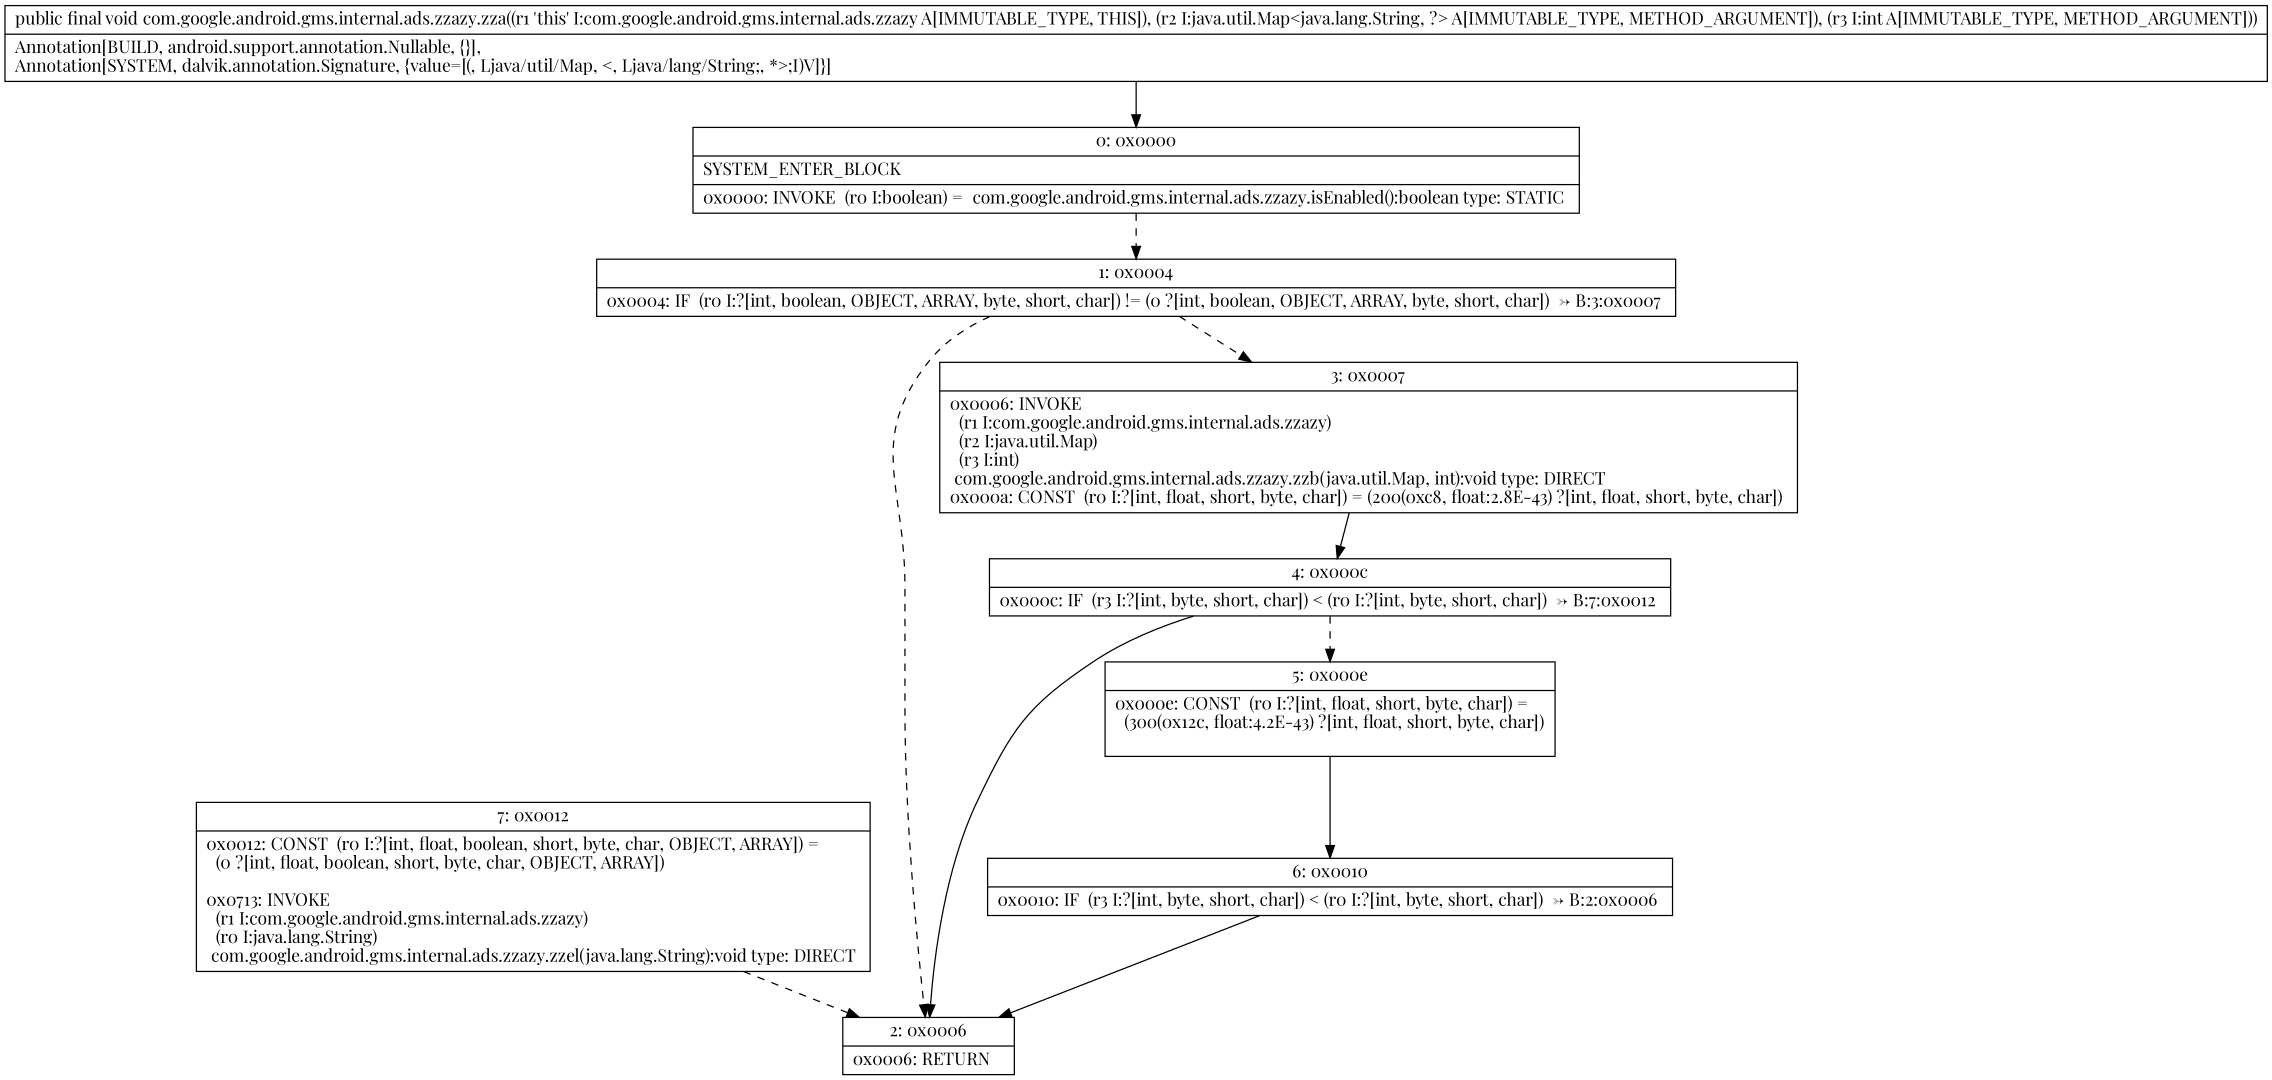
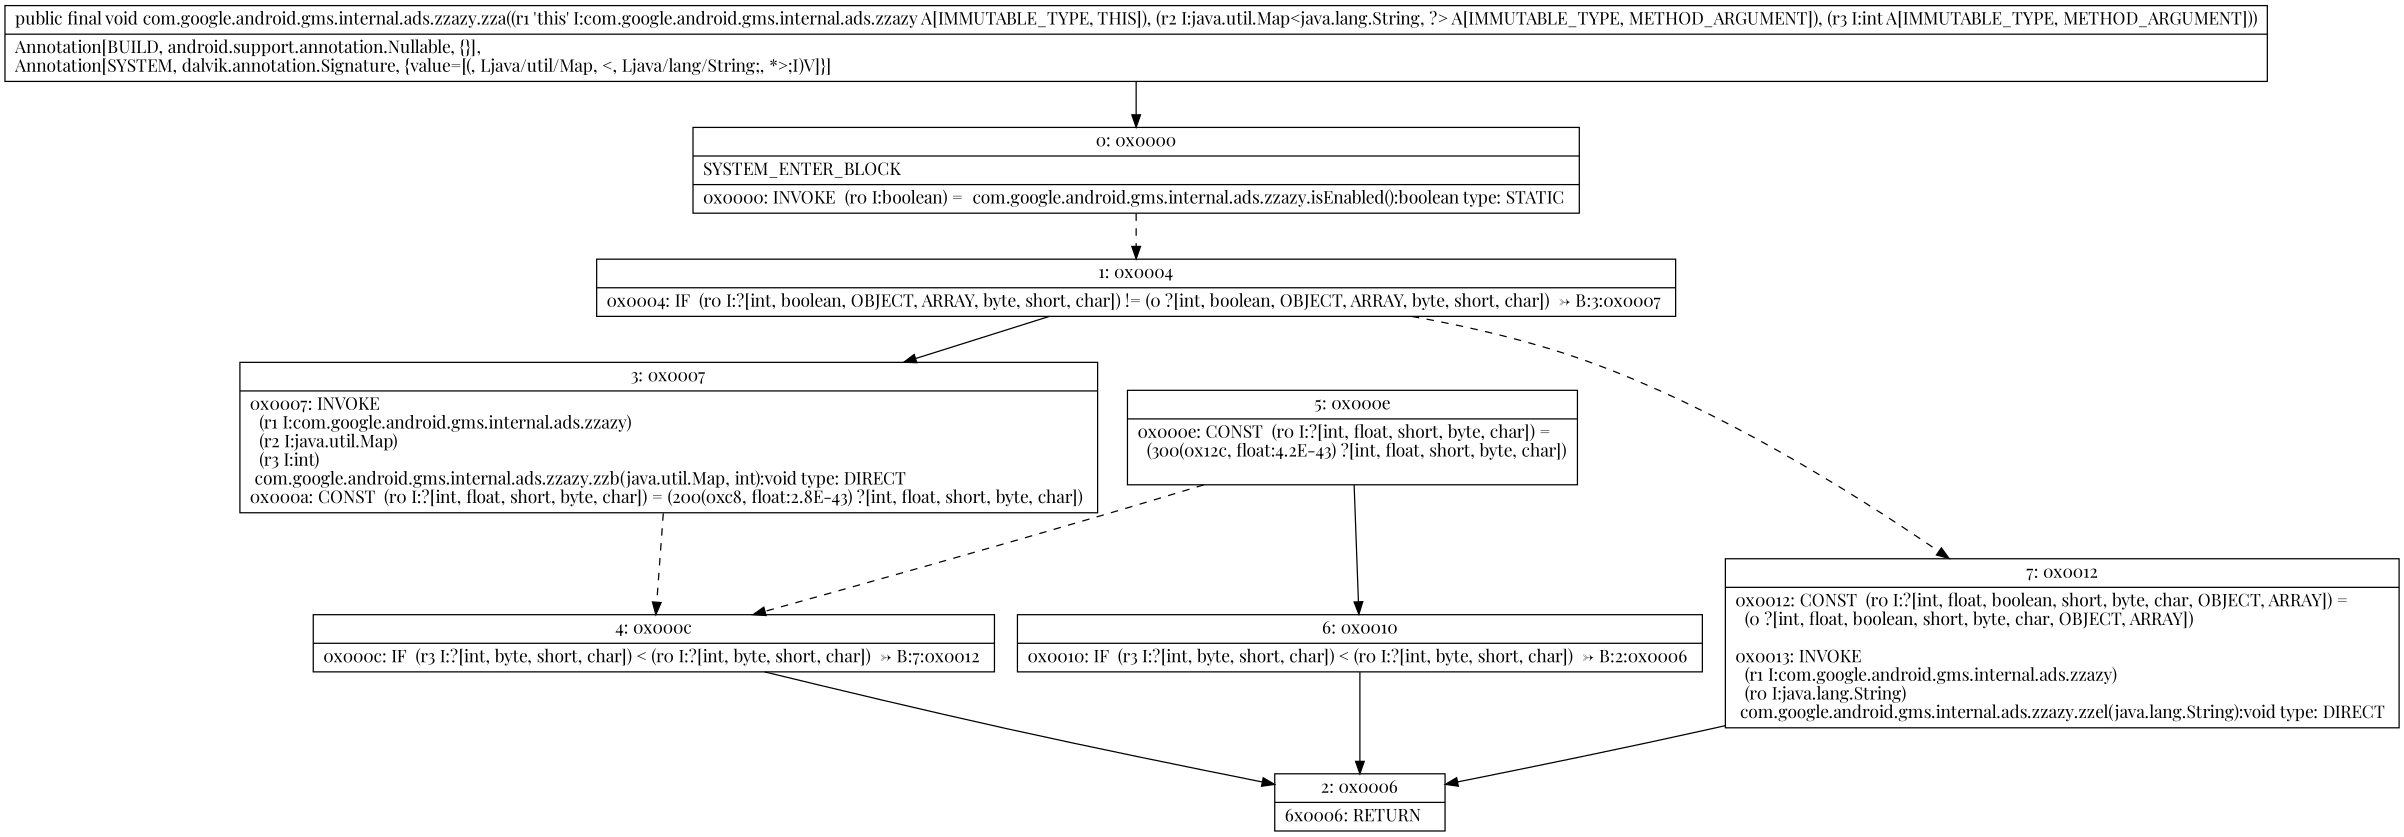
edge "1: 0x0004" -> "3: 0x0007": style dashed -> solid
node "3: 0x0007": text "0x0006: INVOKE" -> "0x0007: INVOKE"
edge "3: 0x0007" -> "4: 0x000c": style solid -> dashed
edge "4: 0x000c" -> "5: 0x000e": reversed
edge "1: 0x0004" -> "2: 0x0006": now "1: 0x0004" -> "7: 0x0012"
node "7: 0x0012": text "0x0713: INVOKE" -> "0x0013: INVOKE"
edge "7: 0x0012" -> "2: 0x0006": style dashed -> solid
node "2: 0x0006": text "0x0006: RETURN" -> "6x0006: RETURN"
